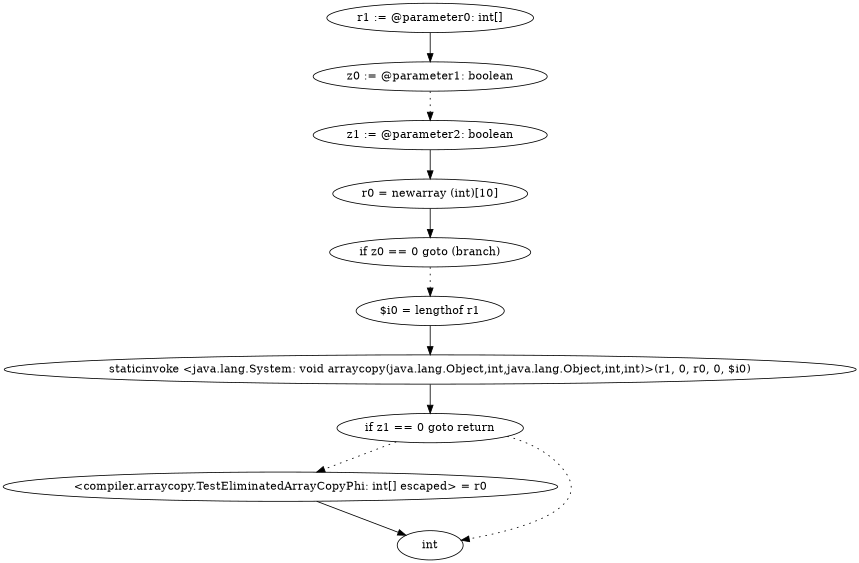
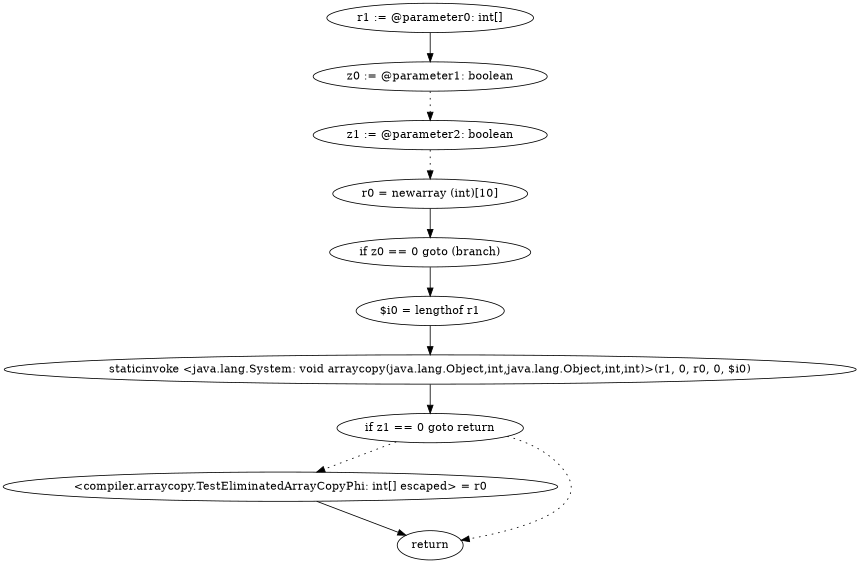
edge "z1 := @parameter2: boolean" -> "r0 = newarray (int)[10]": style solid -> dotted
edge "if z0 == 0 goto (branch)" -> "$i0 = lengthof r1": style dotted -> solid
node "int": label "int" -> "return"
